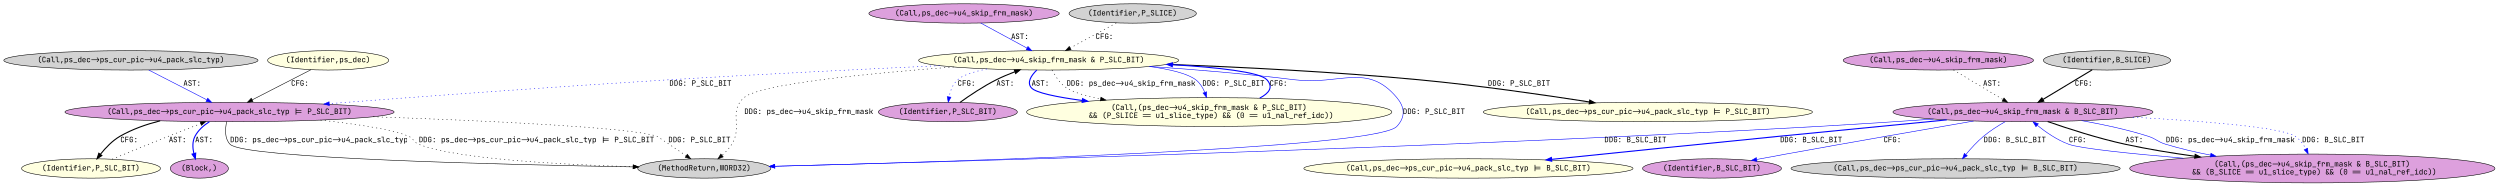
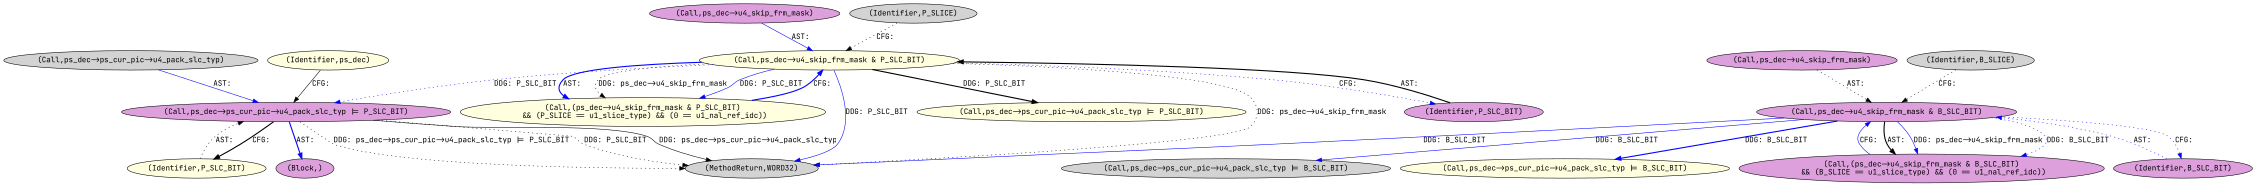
edge "(Identifier,B_SLICE)" -> "(Call,ps_dec->u4_skip_frm_mask & B_SLC_BIT)": style bold -> dotted
edge "(Identifier,B_SLC_BIT)" -> "(Call,ps_dec->u4_skip_frm_mask & B_SLC_BIT)": added, label "AST:"
edge "(Call,ps_dec->u4_skip_frm_mask & B_SLC_BIT)" -> "(Identifier,B_SLC_BIT)": style solid -> dotted
